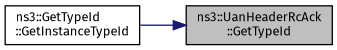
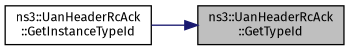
node "ns3::GetTypeId ::GetInstanceTypeId": label "ns3::GetTypeId ::GetInstanceTypeId" -> "ns3::UanHeaderRcAck ::GetInstanceTypeId"
